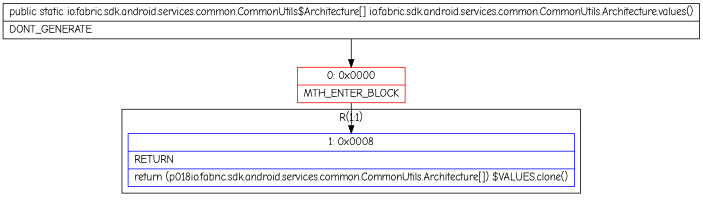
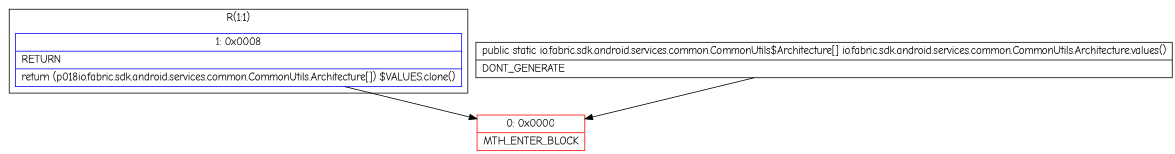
edge "0: 0x0000" -> "1: 0x0008": reversed
